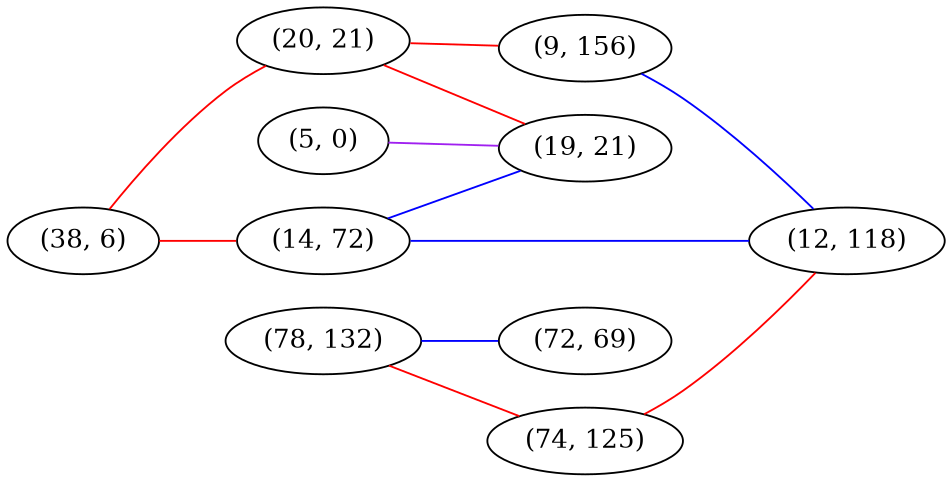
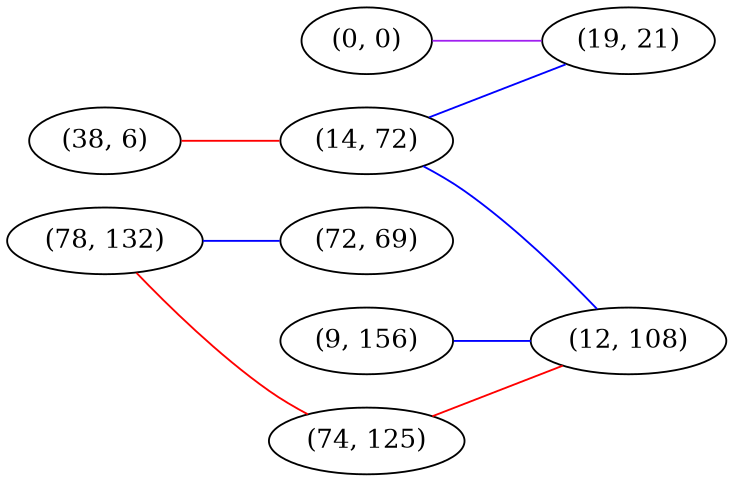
node "(20, 21)": removed
node "(5, 0)": label "(5, 0)" -> "(0, 0)"
node "(12, 118)": label "(12, 118)" -> "(12, 108)"
